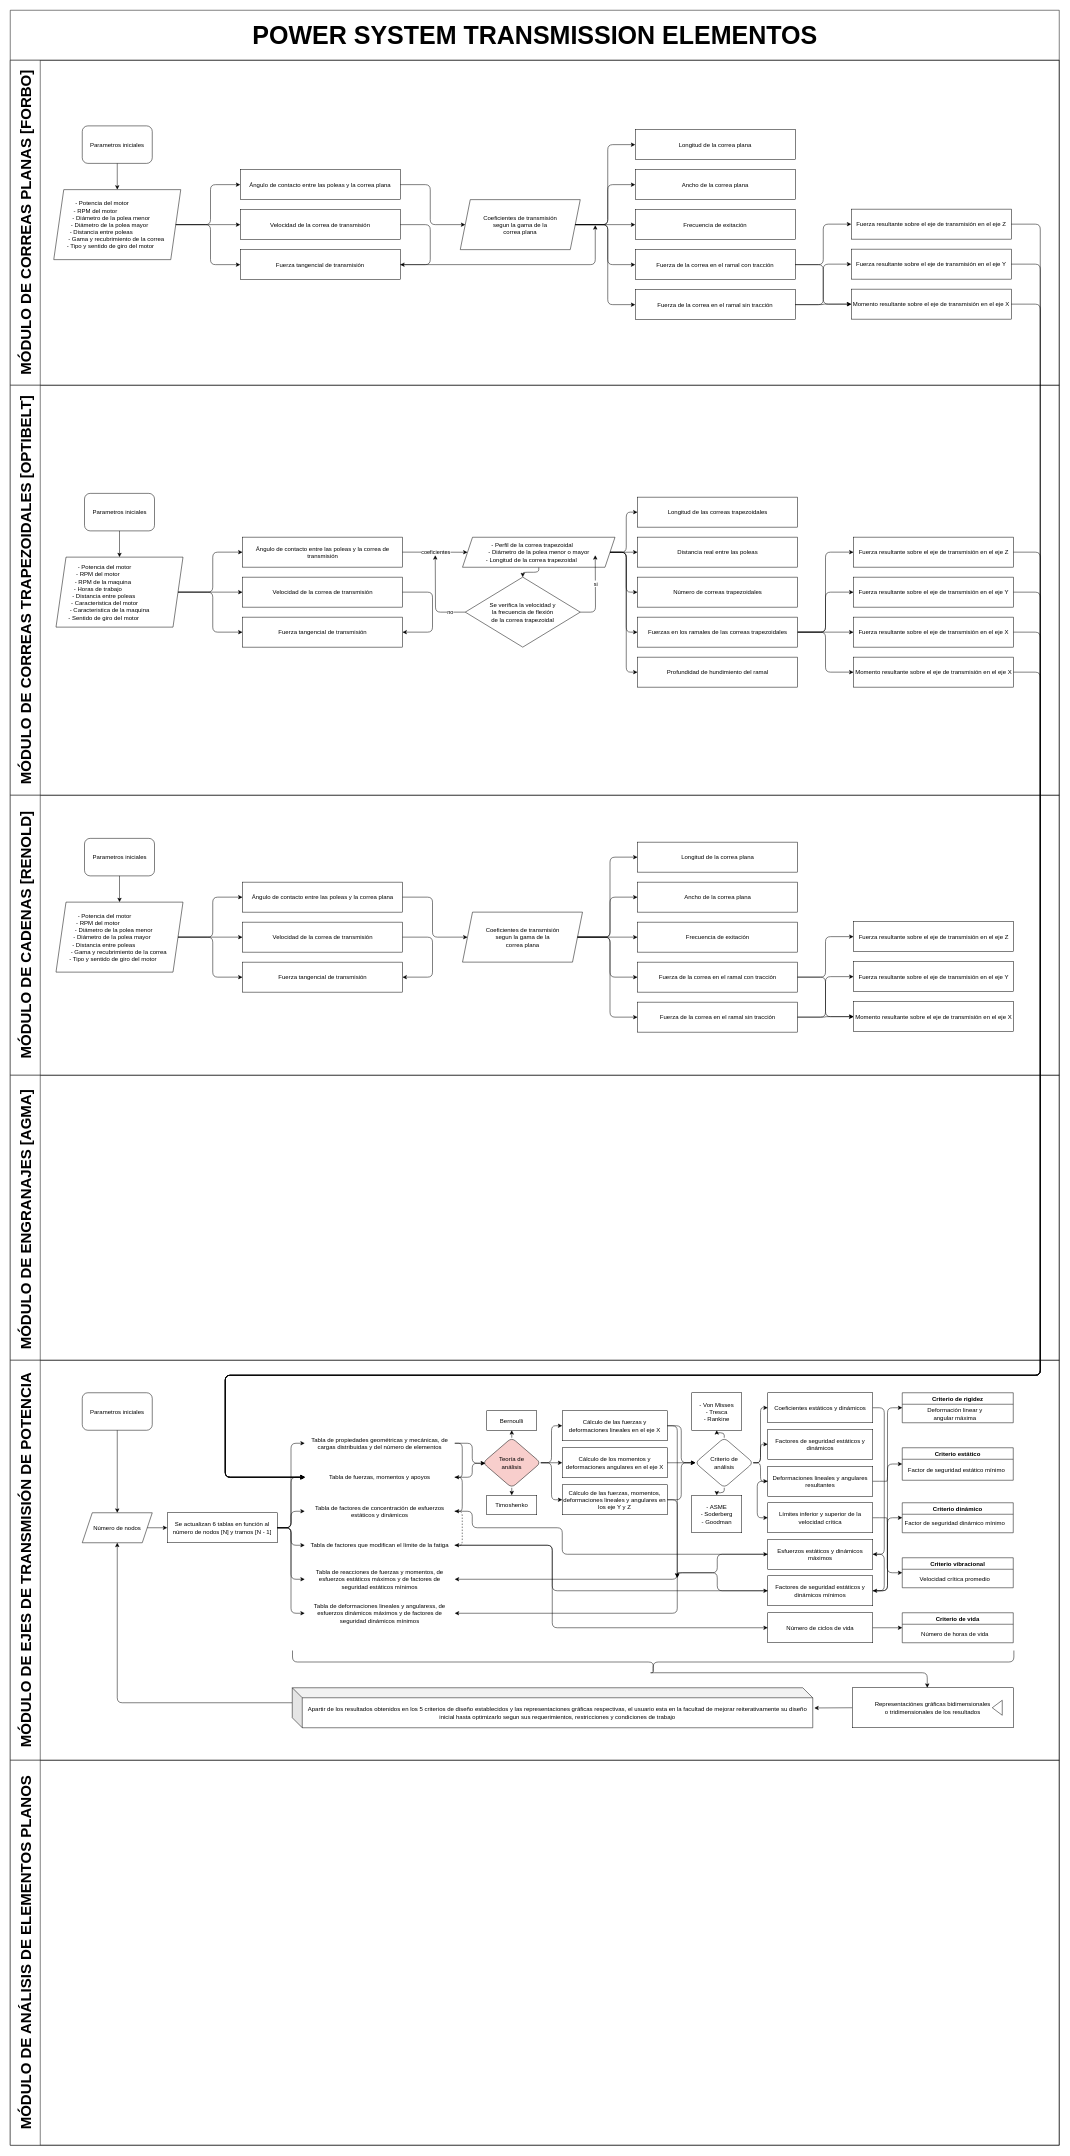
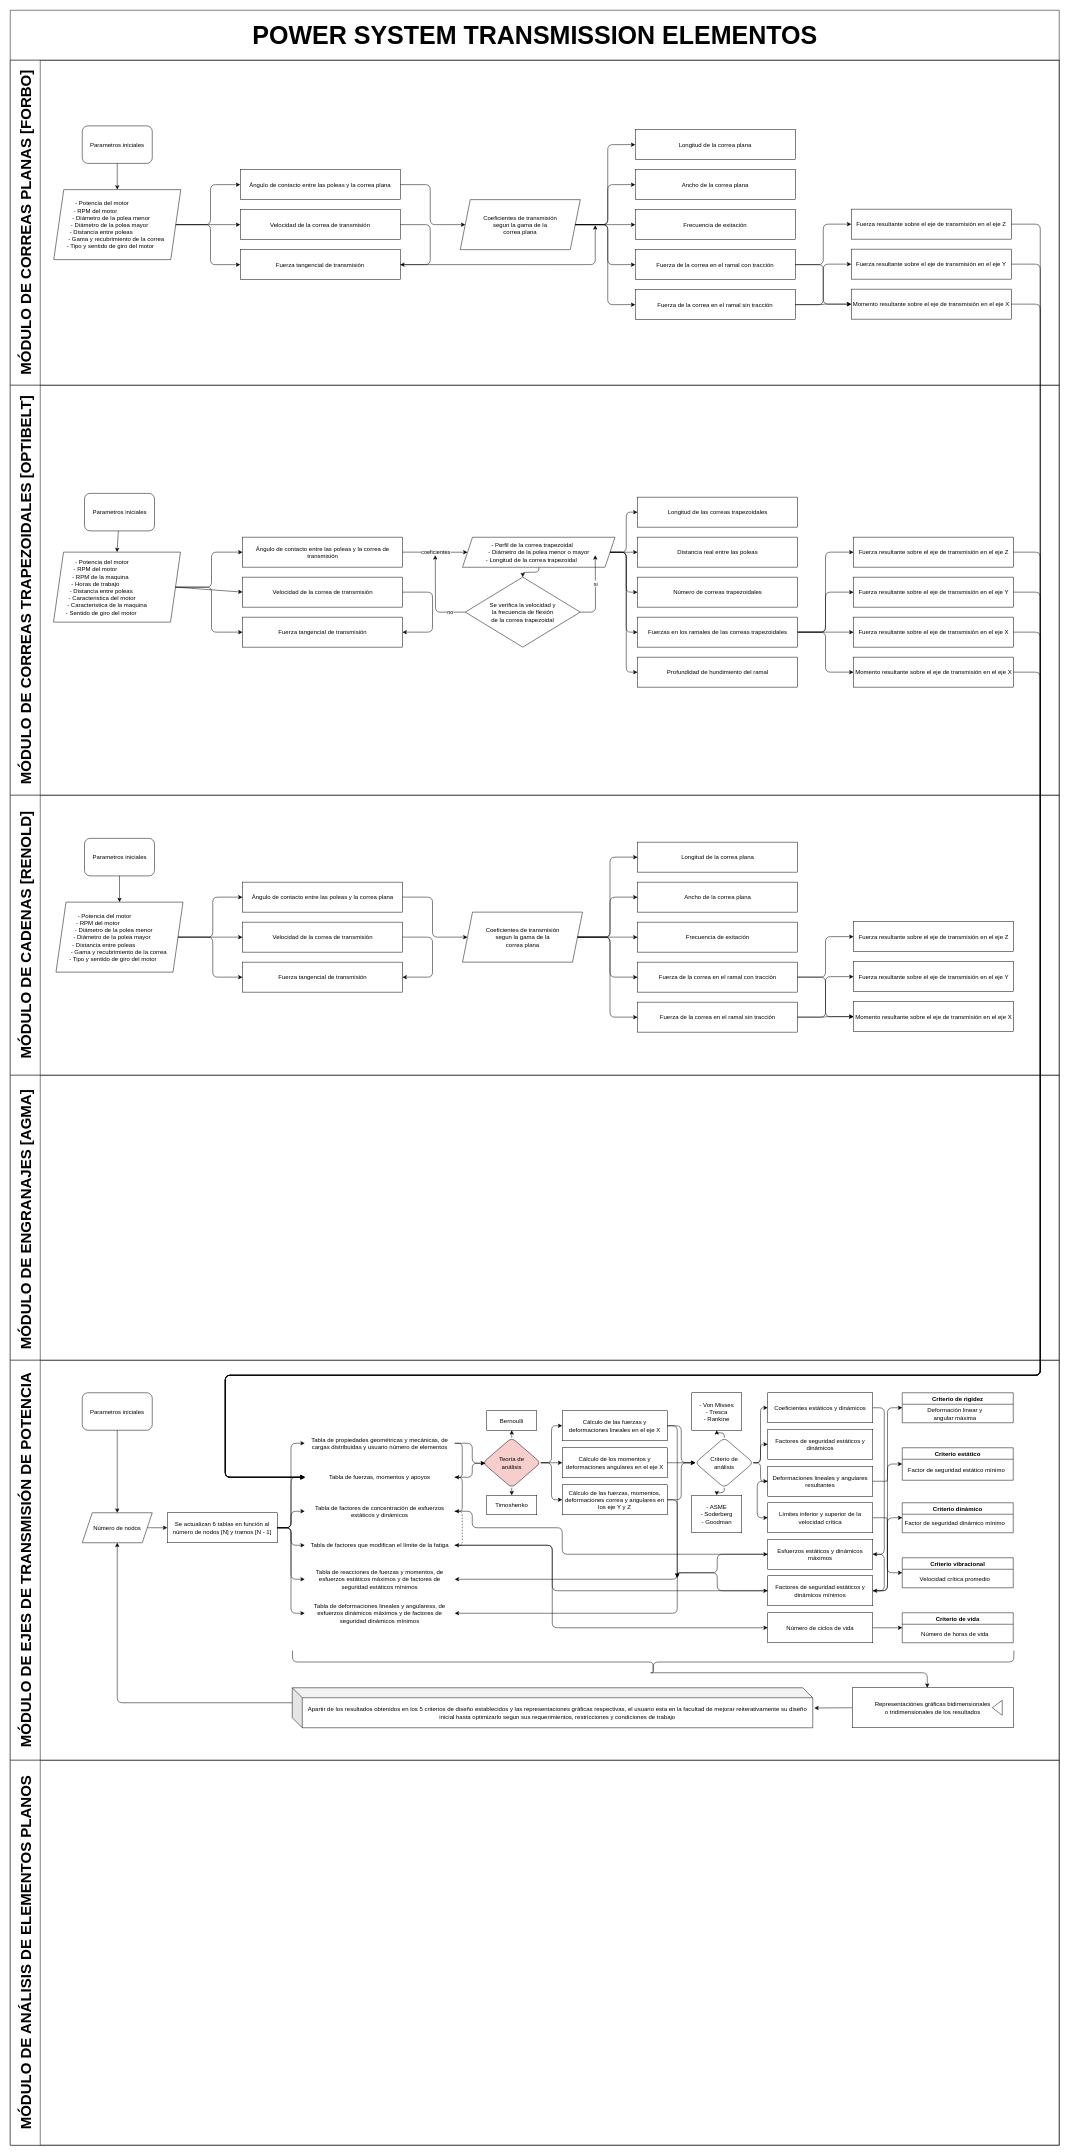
node "- Potencia del motor - RPM del motor - RPM de la maquina - Horas de trabajo - Distancia entre poleas - Caracteristica del motor - Caracteristica de la maquina - Sentido de giro del motor": moved (120, 592) -> (117, 587)
node "Tabla de propiedades geométricas y mecánicas, de cargas distribuidas y del número de elementos": label "Tabla de propiedades geométricas y mecánicas, de cargas distribuidas y del número de elementos" -> "Tabla de propiedades geométricas y mecánicas, de cargas distribuidas y usuario número de elementos"
node "Cálculo de las fuerzas, momentos, deformaciones lineales y angulares en los eje Y y Z": label "Cálculo de las fuerzas, momentos, deformaciones lineales y angulares en los eje Y y Z" -> "Cálculo de las fuerzas, momentos, deformaciones correa y angulares en los eje Y y Z"
